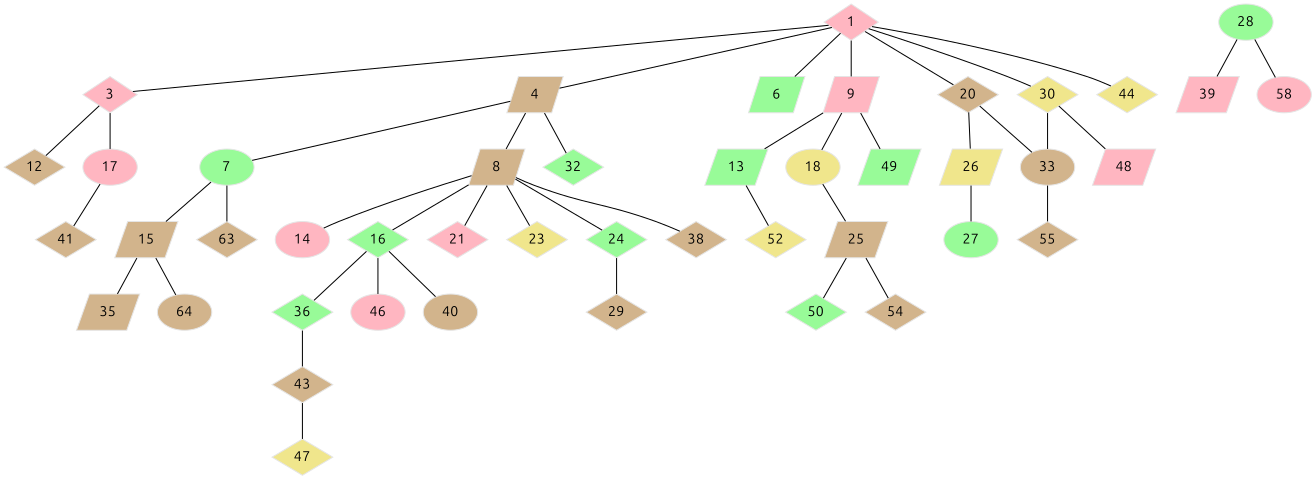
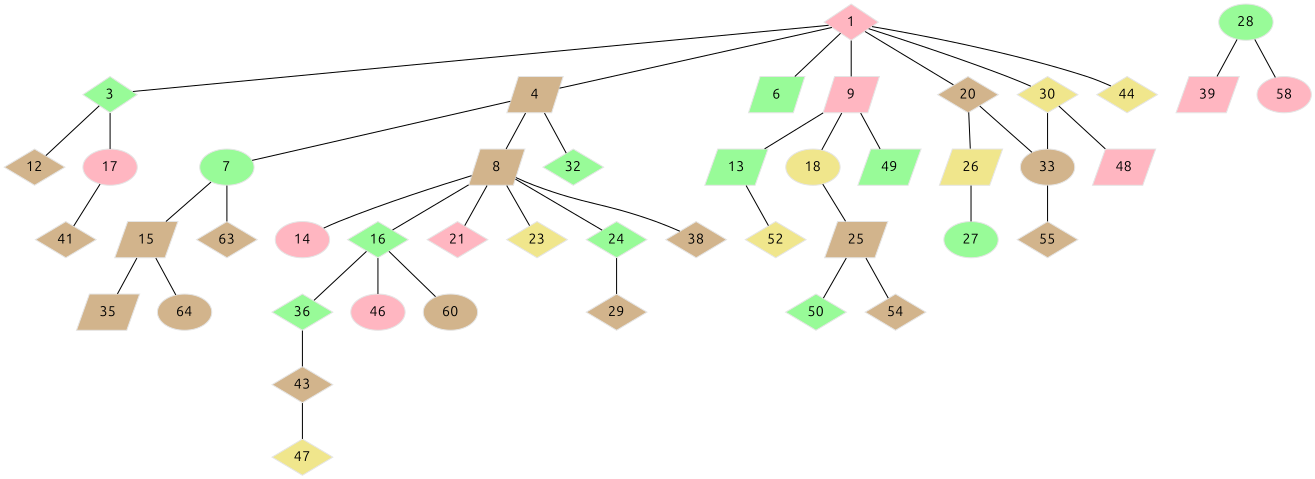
node "3": fillcolor lightpink -> palegreen
node "40": label "40" -> "60"
